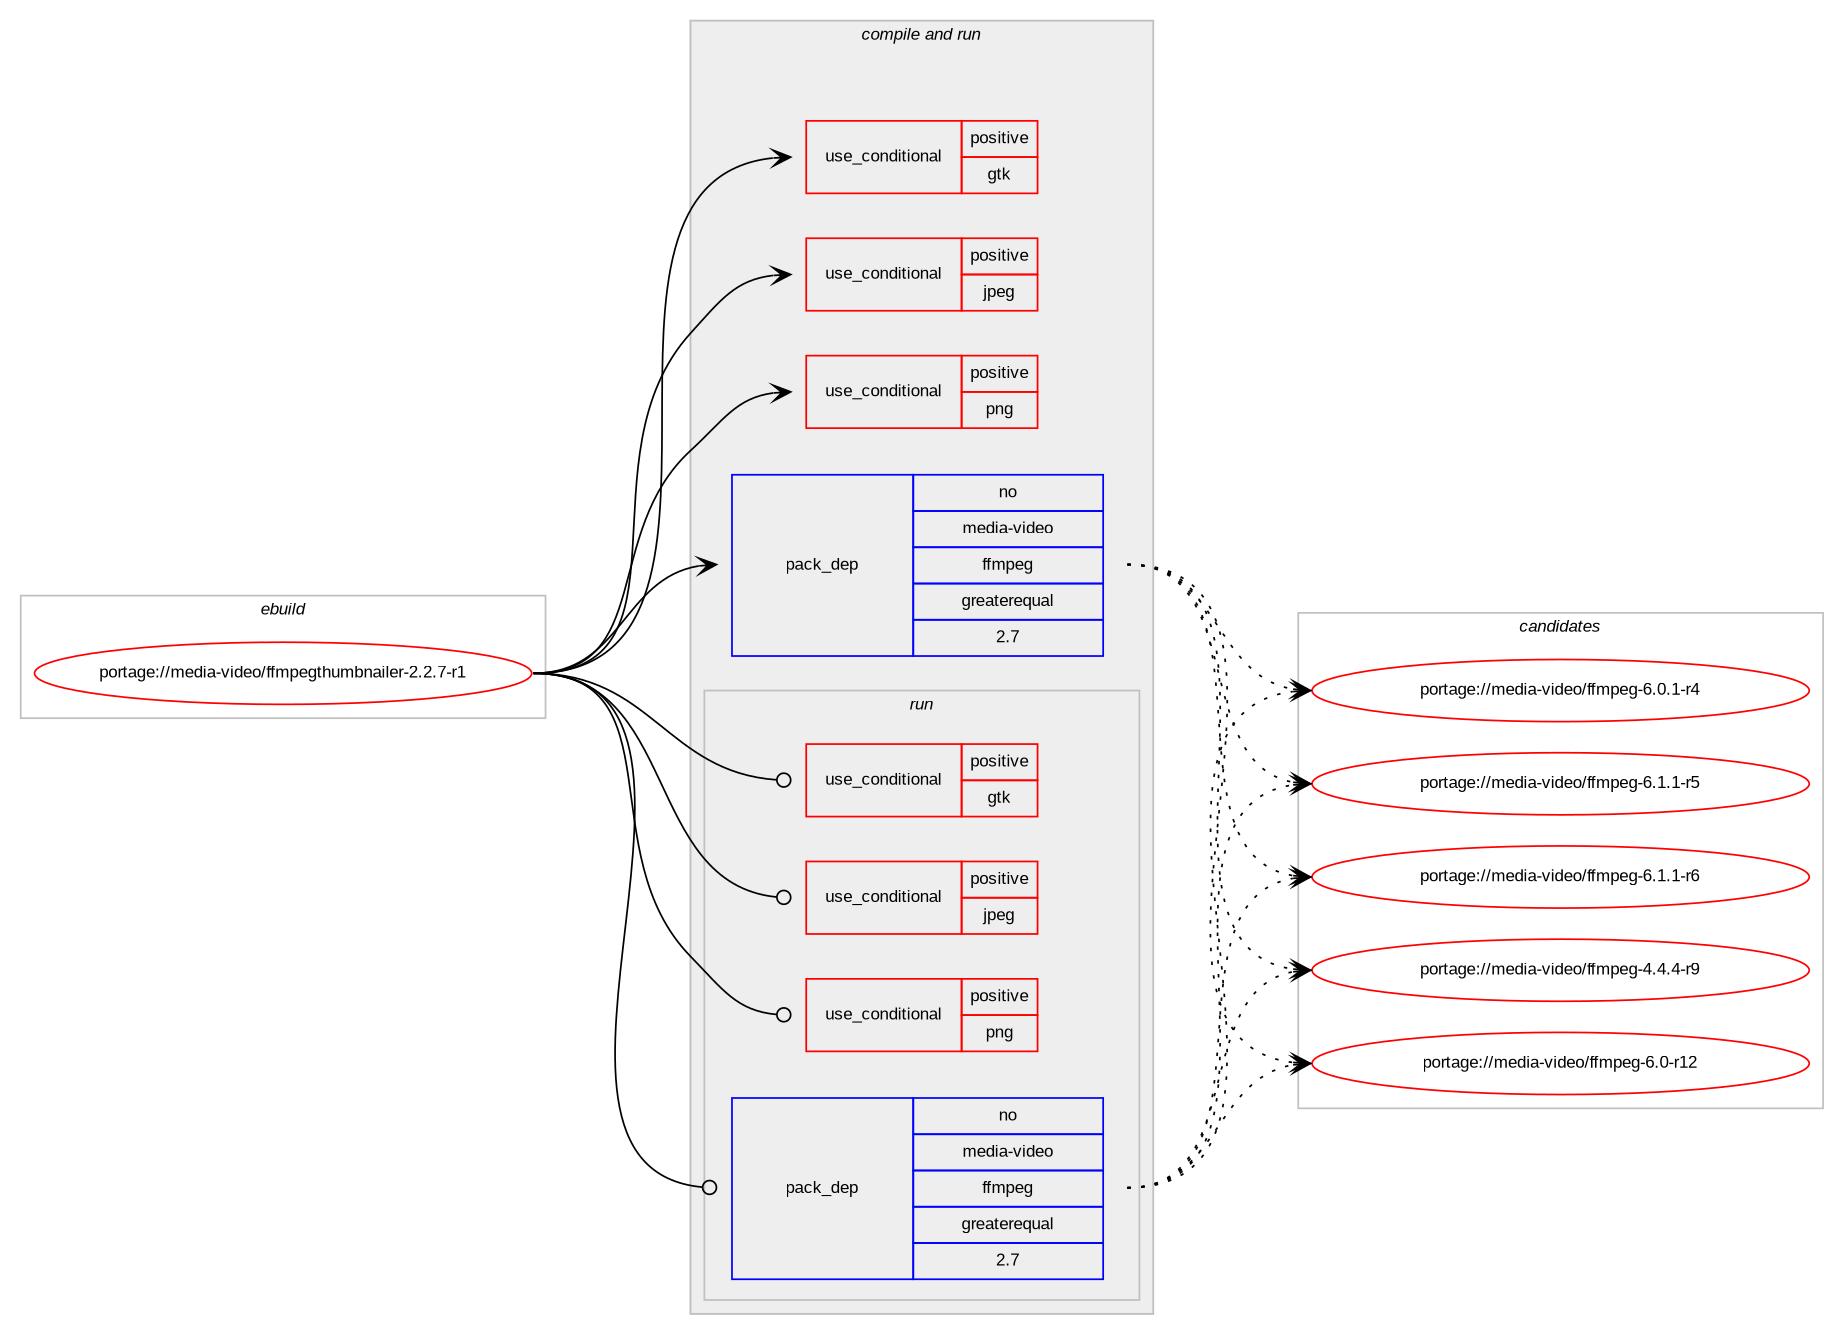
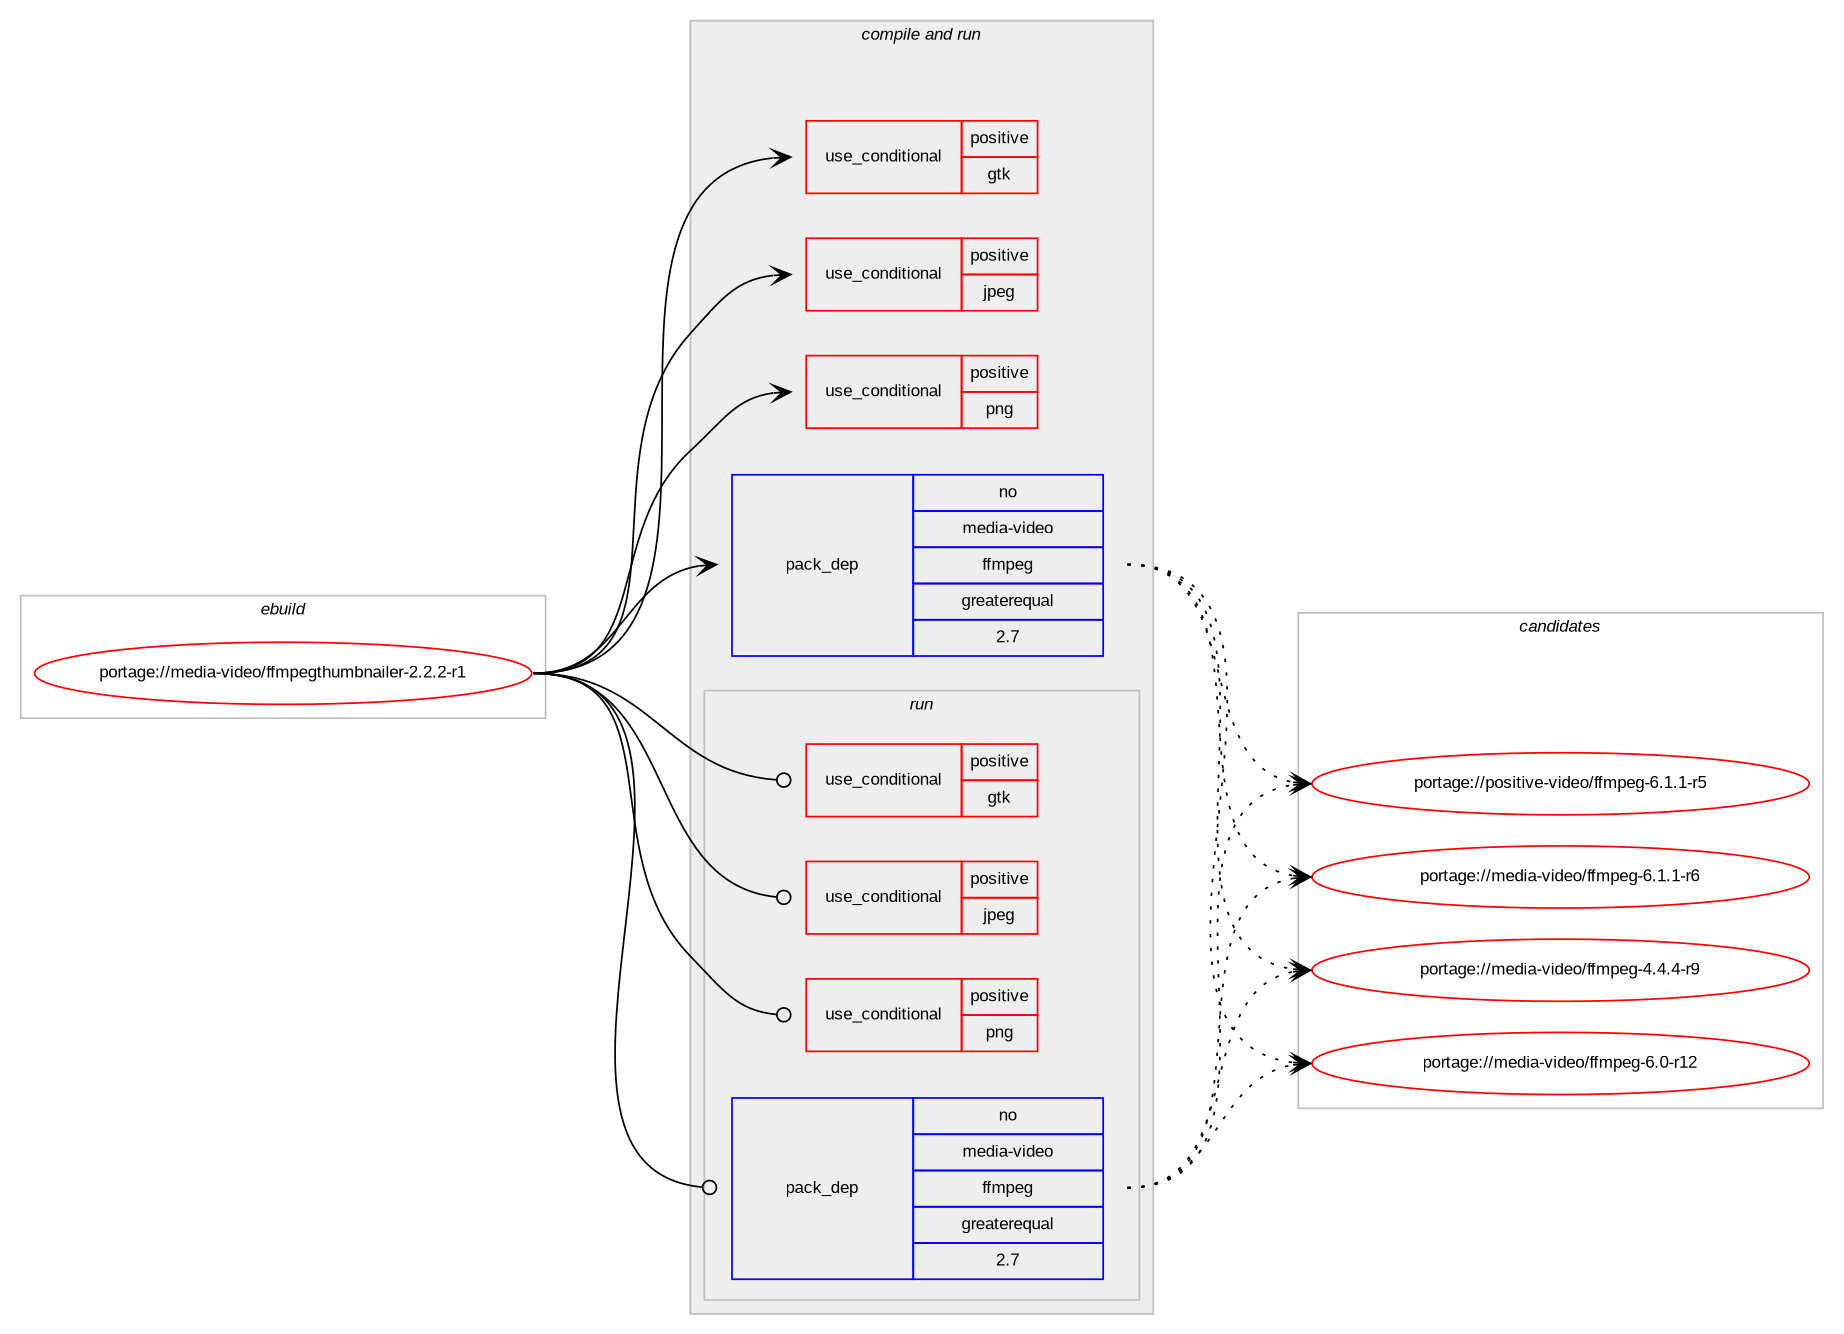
node "portage://media-video/ffmpegthumbnailer-2.2.7-r1": label "portage://media-video/ffmpegthumbnailer-2.2.7-r1" -> "portage://media-video/ffmpegthumbnailer-2.2.2-r1"
node "portage://media-video/ffmpeg-6.0.1-r4": removed
node "portage://media-video/ffmpeg-6.1.1-r5": label "portage://media-video/ffmpeg-6.1.1-r5" -> "portage://positive-video/ffmpeg-6.1.1-r5"
